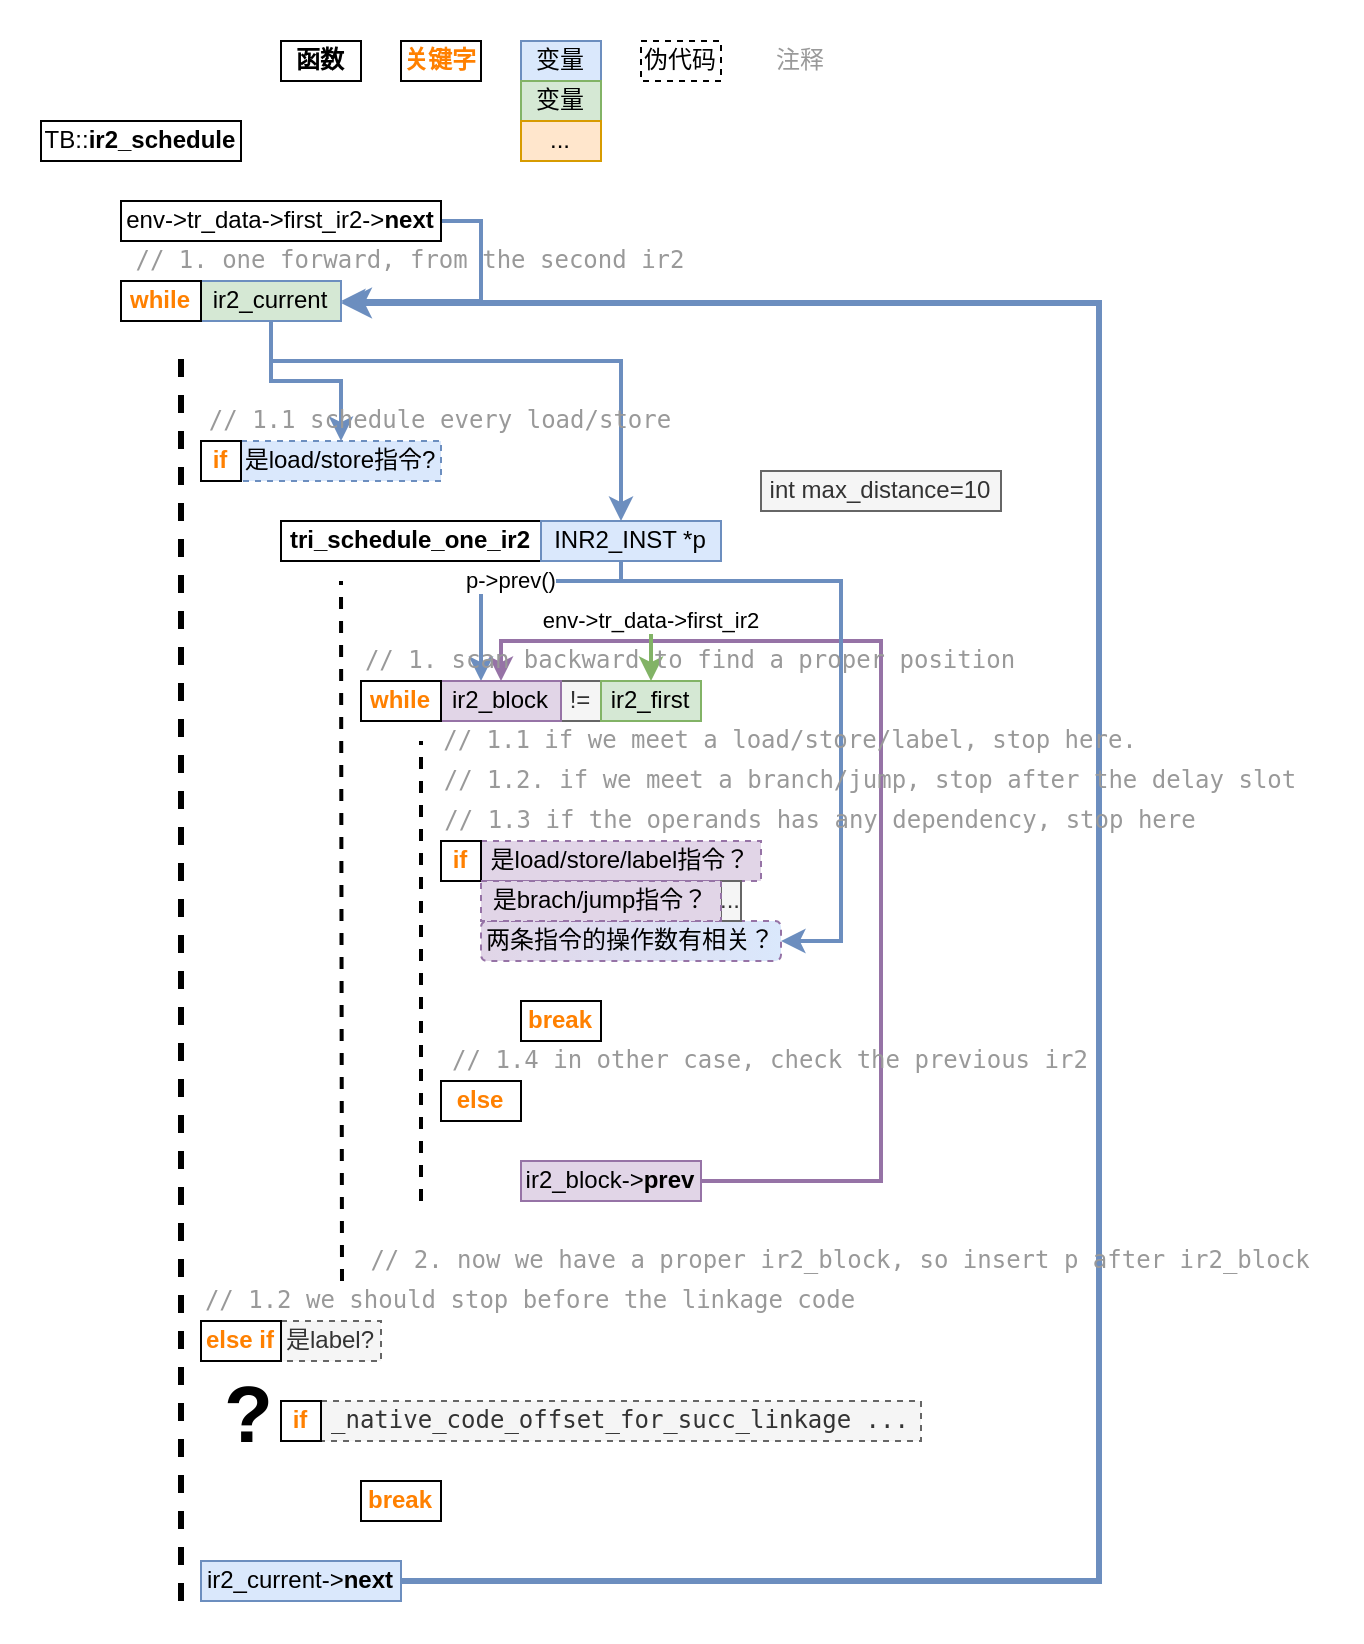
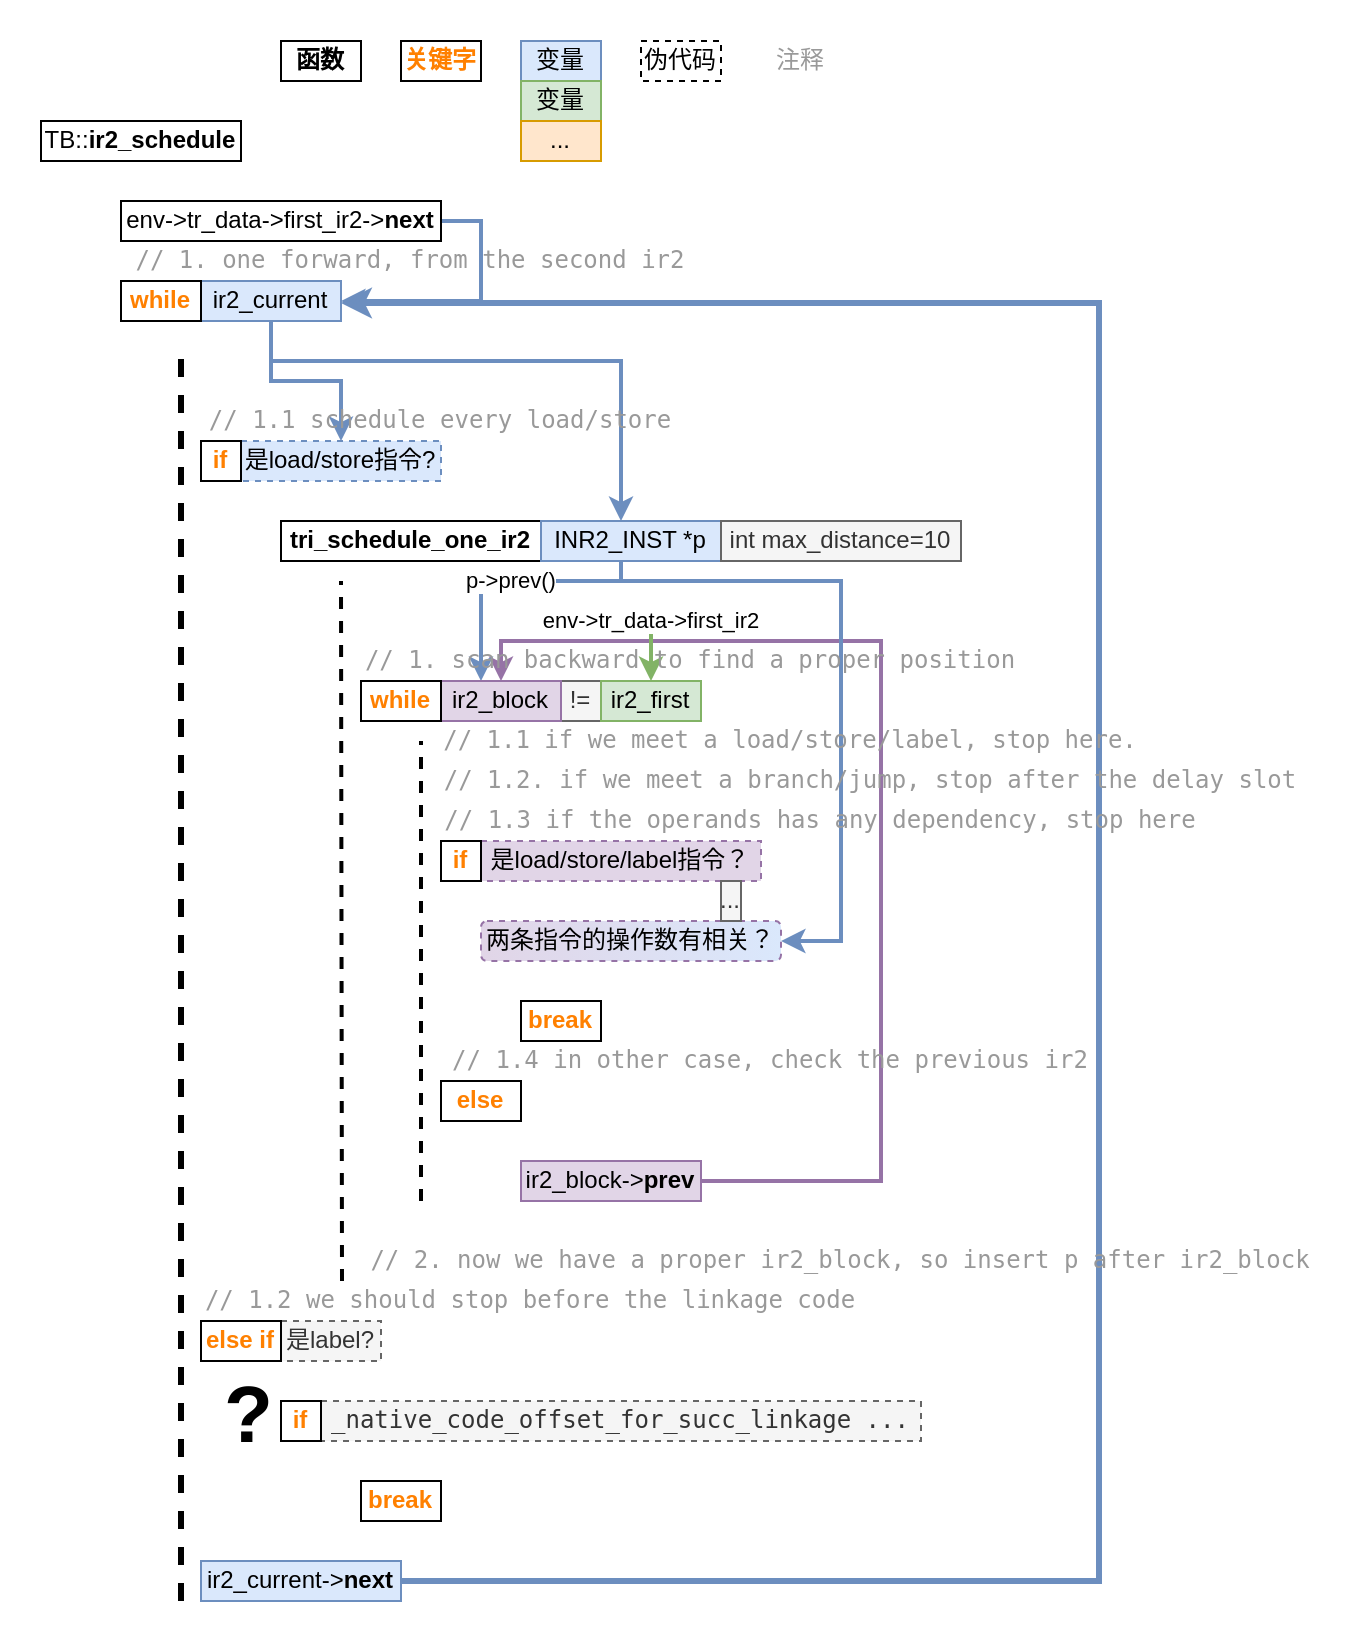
node "ir2_current": fillcolor #d5e8d4 -> #dae8fc
node "int max_distance=10": moved (881, 491) -> (841, 541)
node "是brach/jump指令？": removed
